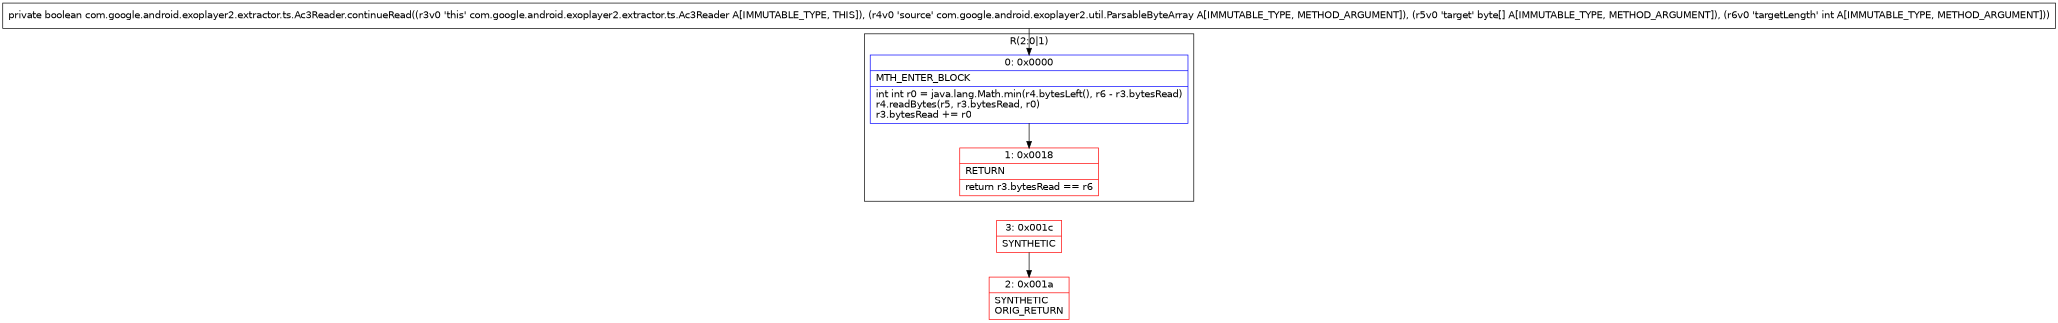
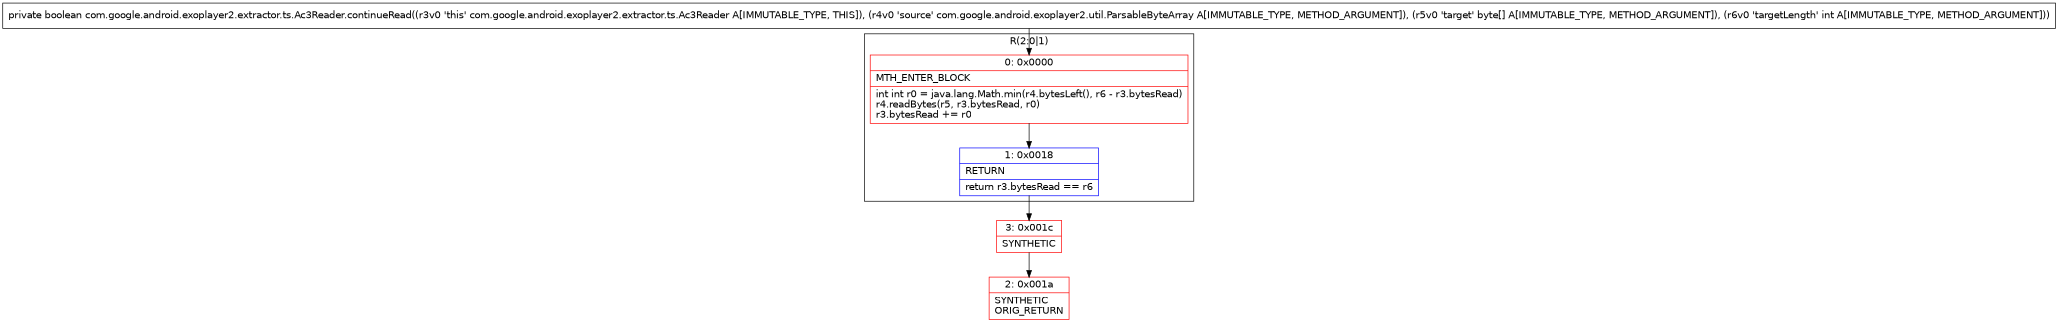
node "0: 0x0000": color blue -> red
node "1: 0x0018": color red -> blue
edge "1: 0x0018" -> "3: 0x001c": added
